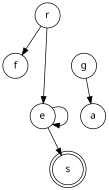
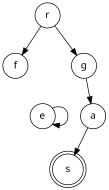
edge "r" -> "e": now "r" -> "g"
edge "e" -> "s": now "a" -> "s"
